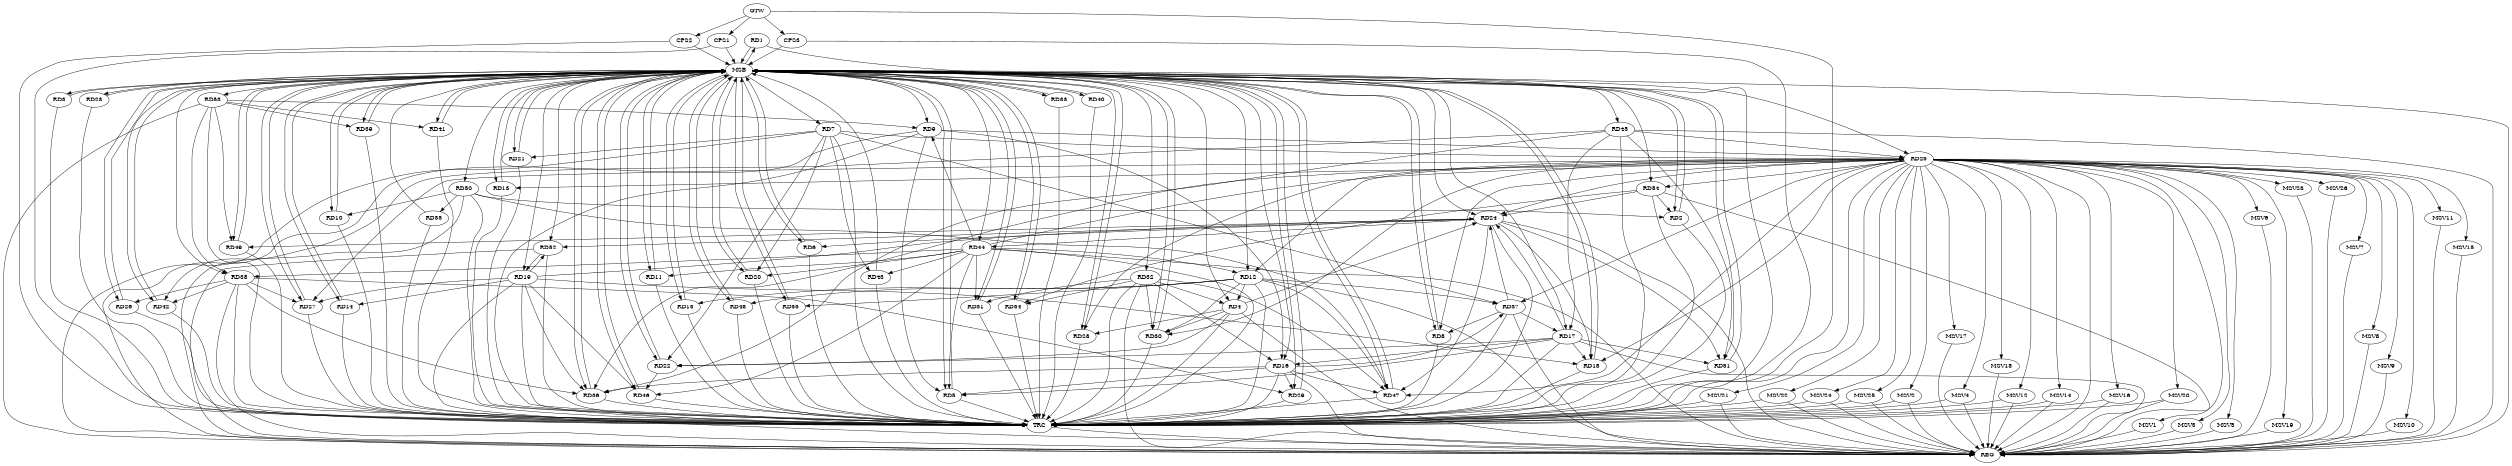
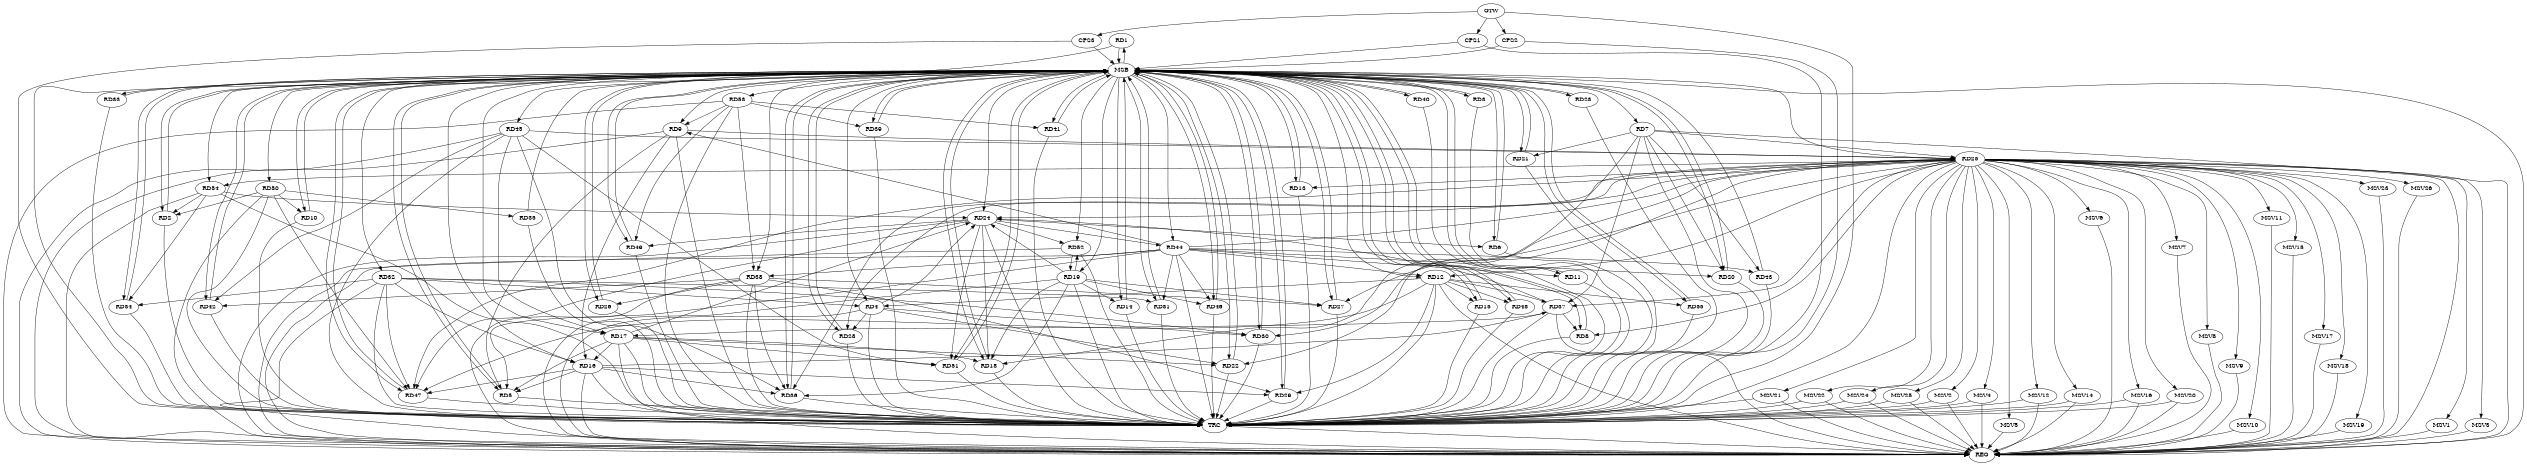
edge "RD12" -> "RD30": now "RD12" -> "RD29"
edge "RD22" -> "RD46": now "RD22" -> "TRC"
